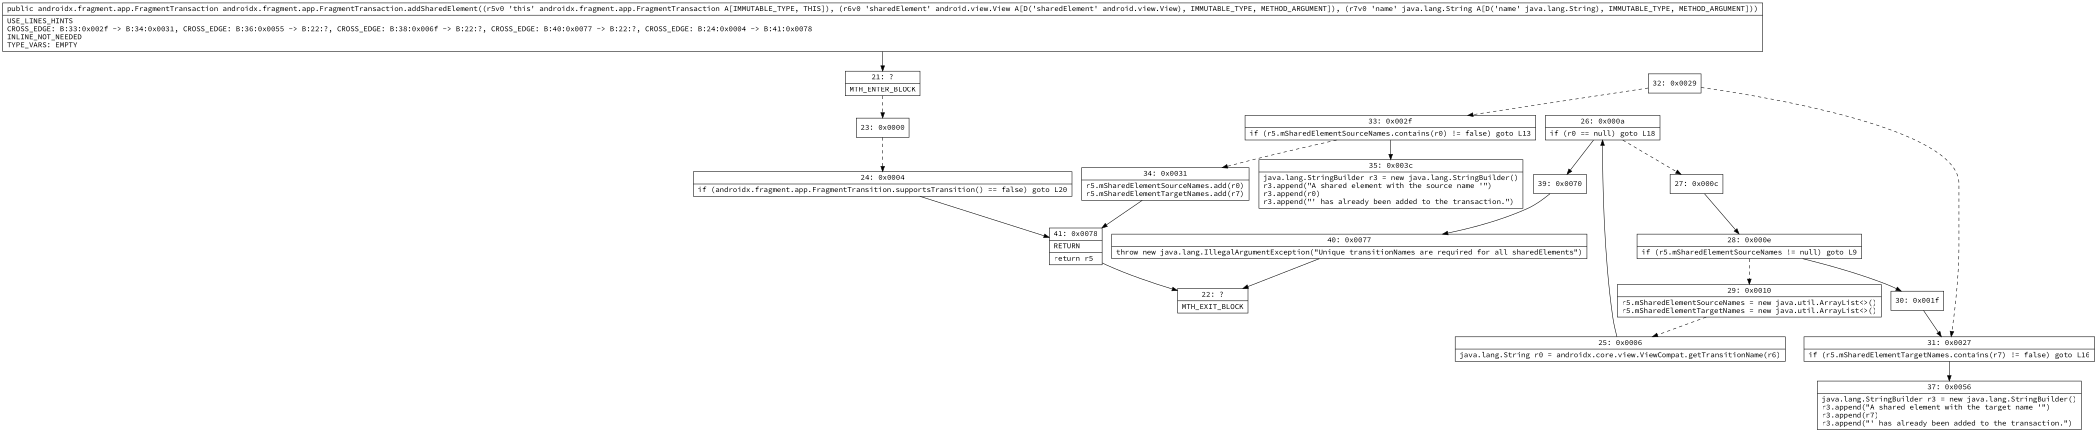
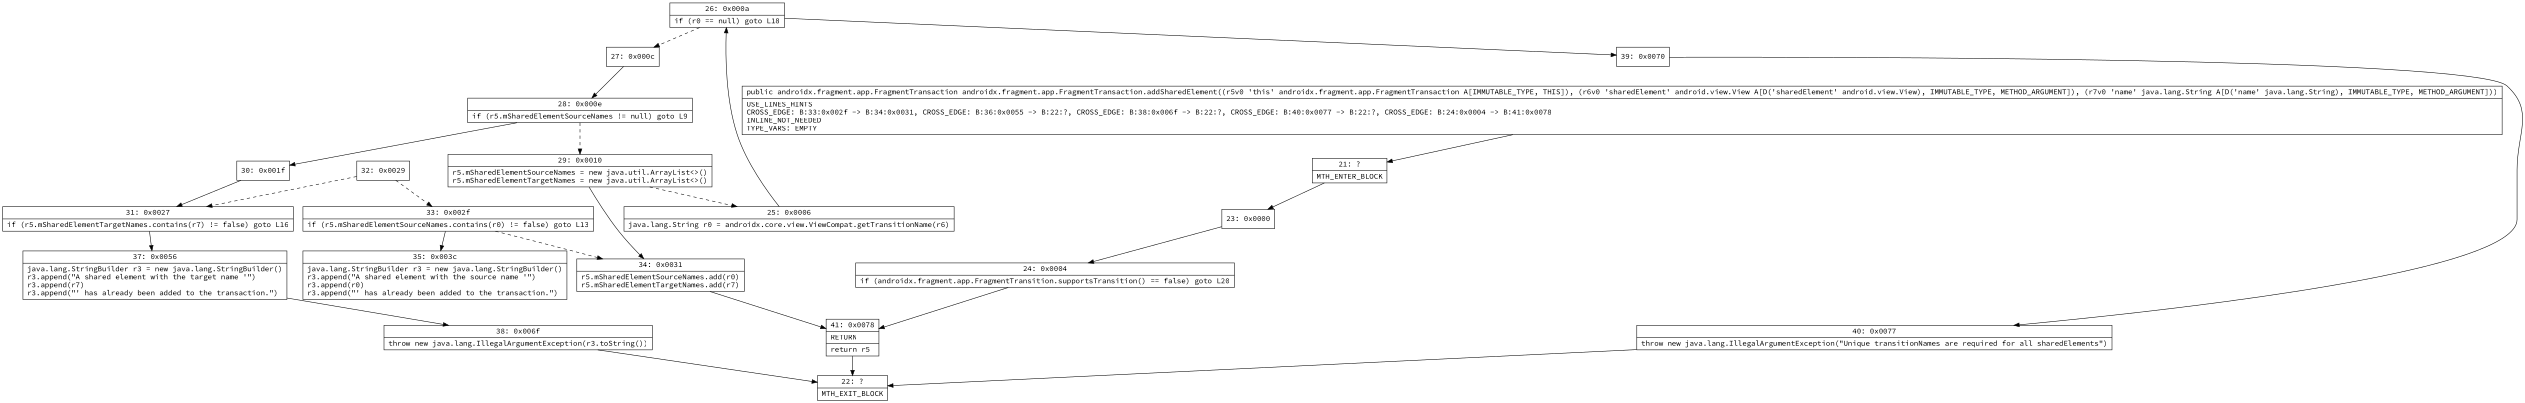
edge "21: ?" -> "23: 0x0000": style dashed -> solid
edge "23: 0x0000" -> "24: 0x0004": style dashed -> solid
edge "29: 0x0010" -> "34: 0x0031": added
node "38: 0x006f": added
